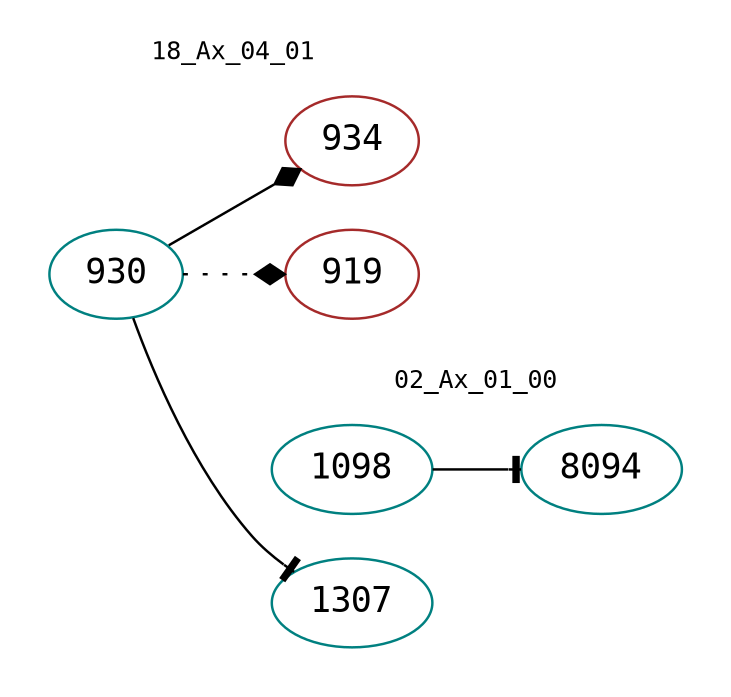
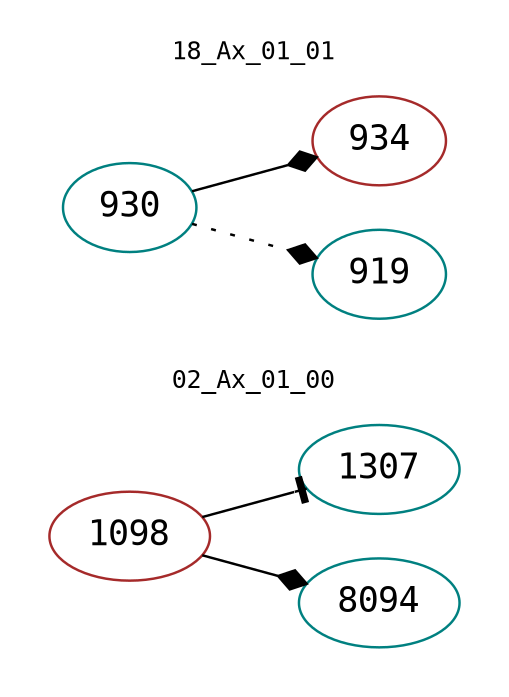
cluster "18_Ax_04_01": label "18_Ax_04_01" -> "18_Ax_01_01"
node "919": color brown -> teal
edge "930" -> "1307": now "1098" -> "1307"
node "1098": color teal -> brown
edge "1098" -> "8094": arrowhead tee -> diamond
